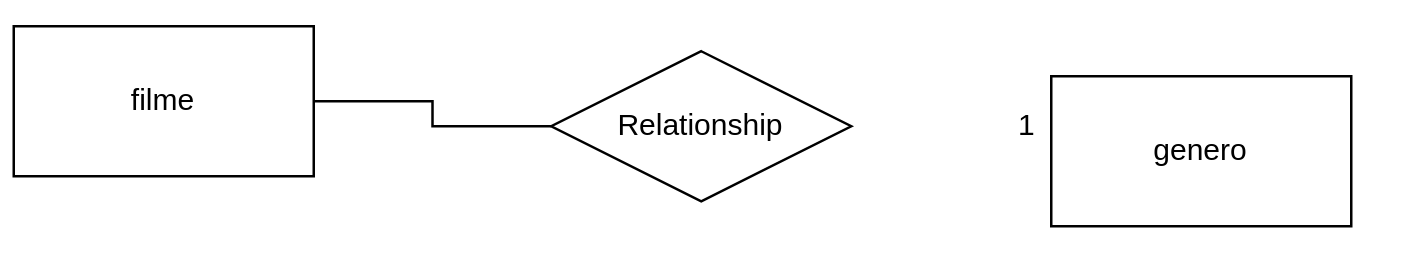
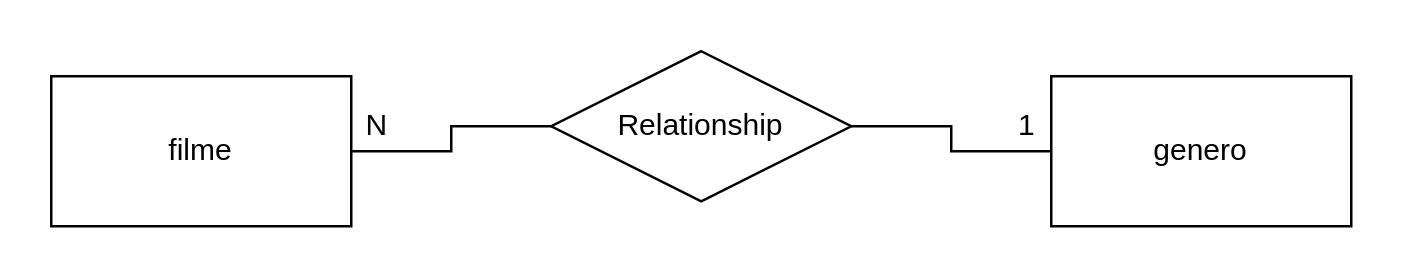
node "filme": moved (164, 101) -> (201, 151)
node "N": added
edge "Relationship" -- "genero": added
